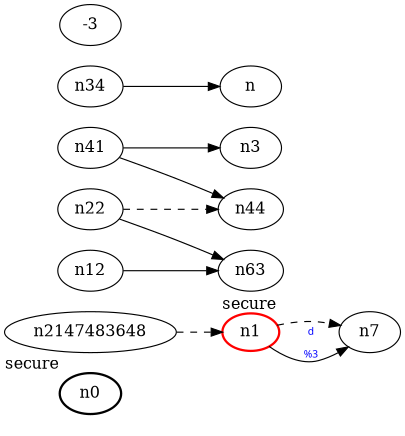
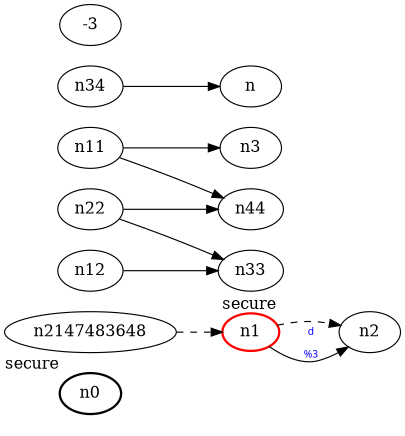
node "n41": label "n41" -> "n11"
edge "n22" -> "n44": style dashed -> solid
node "n63": label "n63" -> "n33"
node "n7": label "n7" -> "n2"
